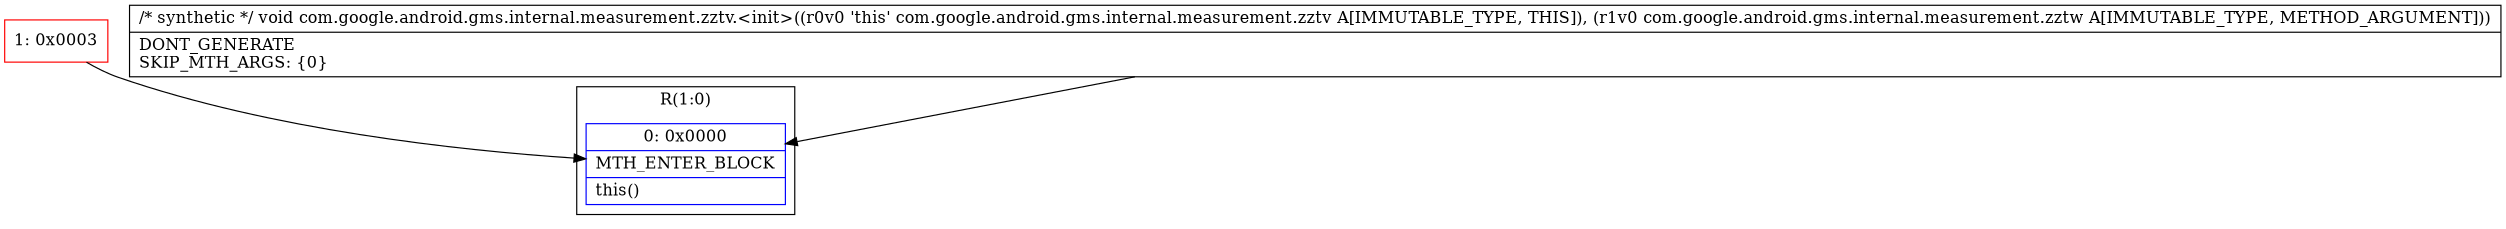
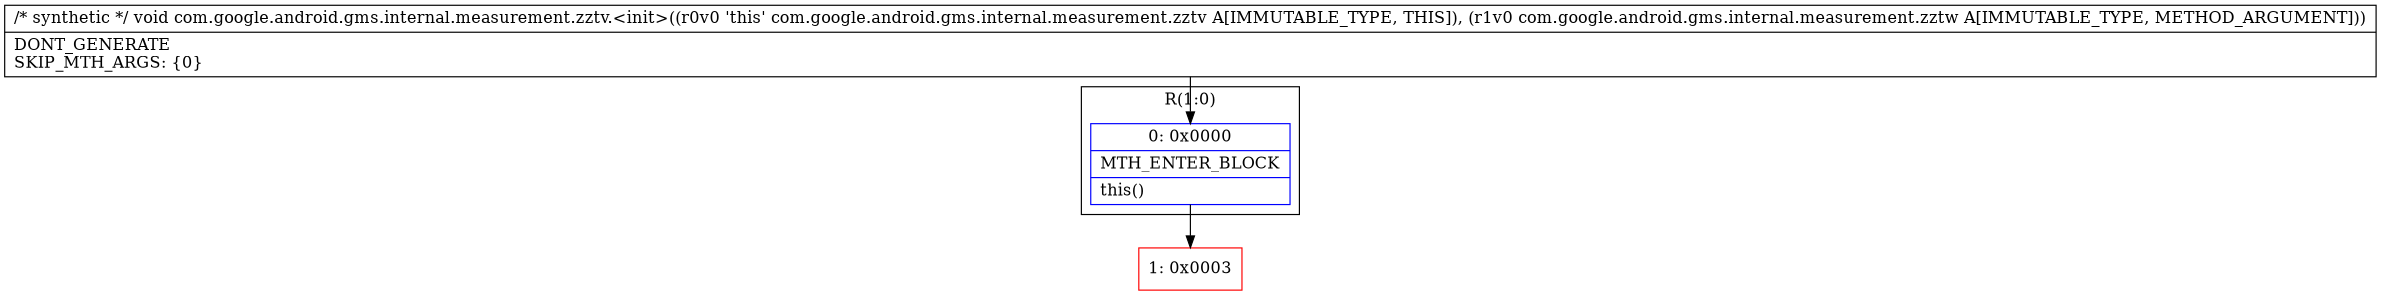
edge "1: 0x0003" -> "0: 0x0000": reversed
